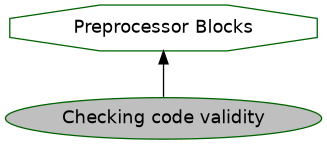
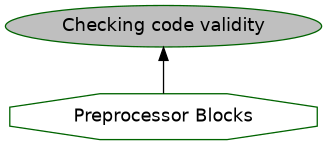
edge "Checking code validity" -> "Preprocessor Blocks": reversed
